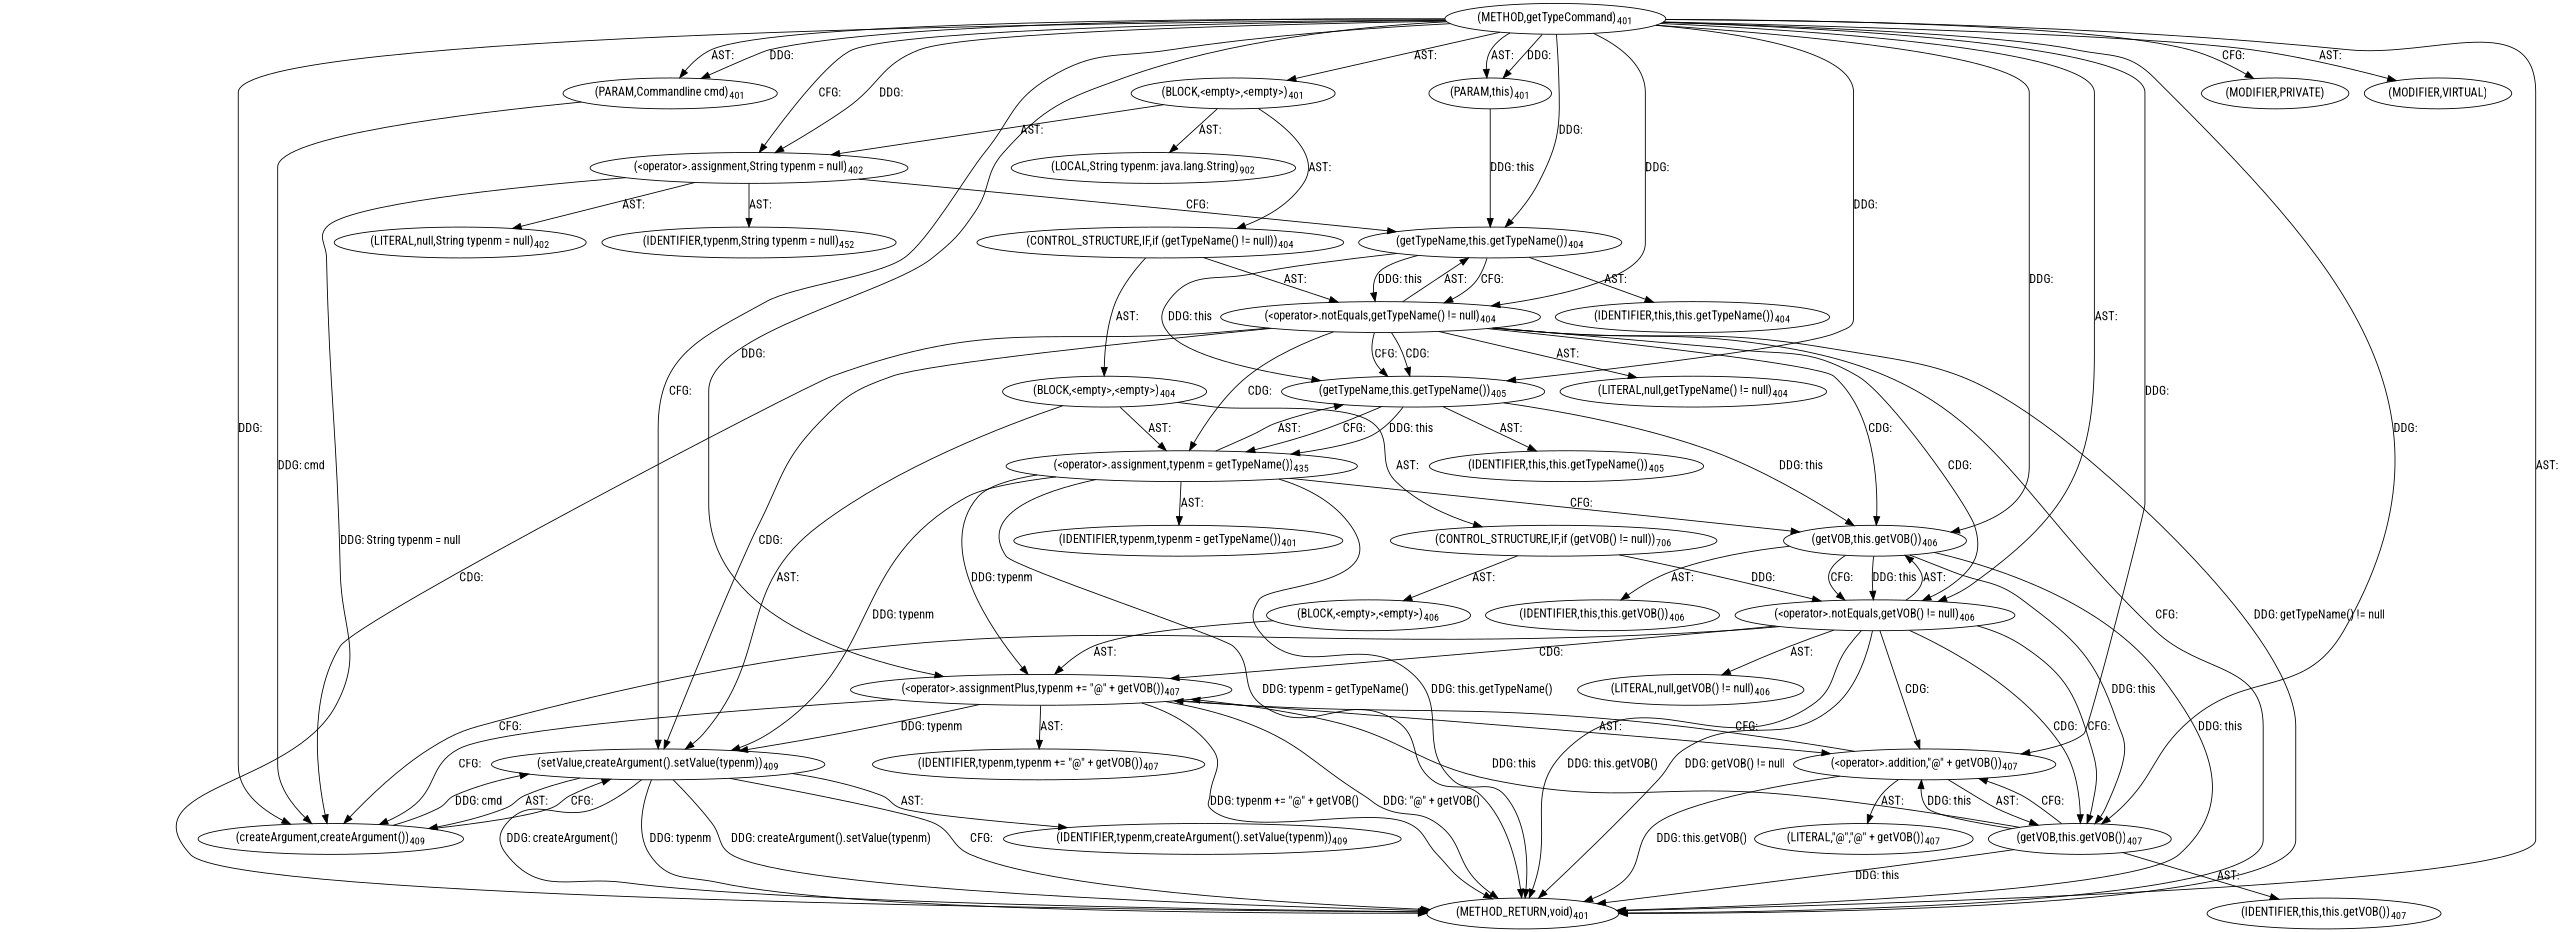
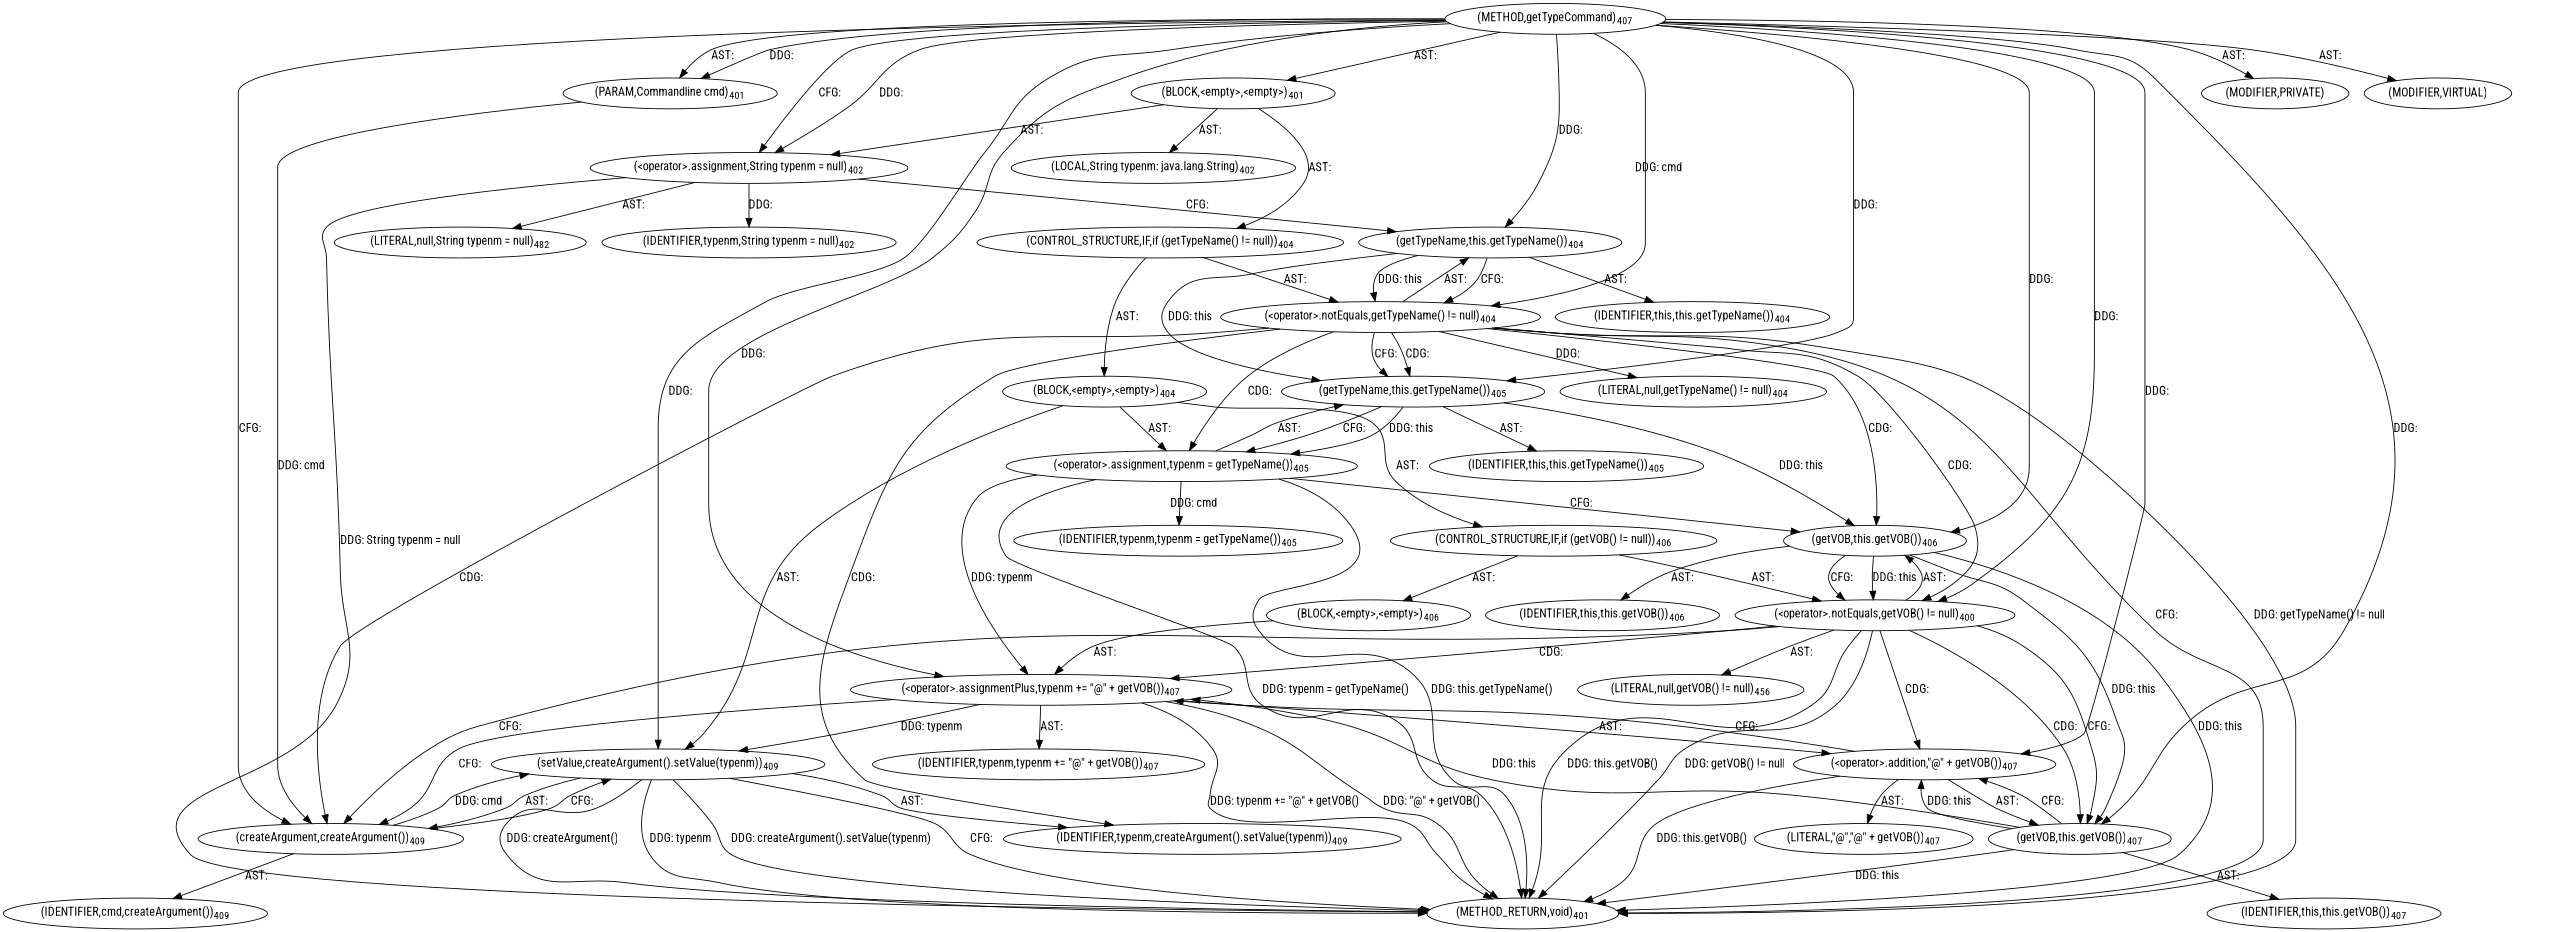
node "(METHOD,getTypeCommand)": text "401" -> "407"
edge "(METHOD,getTypeCommand)" -> "(MODIFIER,PRIVATE)": label "CFG: " -> "AST: "
node "(PARAM,this)": removed
node "(LOCAL,String typenm: java.lang.String)": text "902" -> "402"
edge "(METHOD,getTypeCommand)" -> "(<operator>.notEquals,getTypeName() != null)": label "DDG: " -> "DDG: cmd"
edge "(<operator>.assignment,String typenm = null)" -> "(IDENTIFIER,typenm,String typenm = null)": label "AST: " -> "DDG: "
node "(LITERAL,null,String typenm = null)": text "402" -> "482"
node "(IDENTIFIER,typenm,String typenm = null)": text "452" -> "402"
edge "(METHOD,getTypeCommand)" -> "(<operator>.notEquals,getVOB() != null)": label "AST: " -> "DDG: "
edge "(<operator>.notEquals,getTypeName() != null)" -> "(LITERAL,null,getTypeName() != null)": label "AST: " -> "DDG: "
edge "(<operator>.notEquals,getTypeName() != null)" -> "(setValue,createArgument().setValue(typenm))": now "(<operator>.notEquals,getTypeName() != null)" -> "(IDENTIFIER,typenm,createArgument().setValue(typenm))"
edge "(METHOD,getTypeCommand)" -> "(setValue,createArgument().setValue(typenm))": label "CFG: " -> "DDG: "
edge "(METHOD,getTypeCommand)" -> "(createArgument,createArgument())": label "DDG: " -> "CFG: "
node "(<operator>.assignment,typenm = getTypeName())": text "435" -> "405"
edge "(METHOD,getTypeCommand)" -> "(METHOD_RETURN,void)": removed, label "AST:"
edge "(<operator>.assignment,typenm = getTypeName())" -> "(IDENTIFIER,typenm,typenm = getTypeName())": label "AST: " -> "DDG: cmd"
node "(IDENTIFIER,typenm,typenm = getTypeName())": text "401" -> "405"
node "(CONTROL_STRUCTURE,IF,if (getVOB() != null))": text "706" -> "406"
edge "(CONTROL_STRUCTURE,IF,if (getVOB() != null))" -> "(<operator>.notEquals,getVOB() != null)": label "DDG: " -> "AST: "
edge "(<operator>.assignment,typenm = getTypeName())" -> "(setValue,createArgument().setValue(typenm))": removed, label "DDG: typenm"
node "(<operator>.notEquals,getVOB() != null)": text "406" -> "400"
node "(LITERAL,null,getVOB() != null)": text "406" -> "456"
node "(IDENTIFIER,cmd,createArgument())": added
